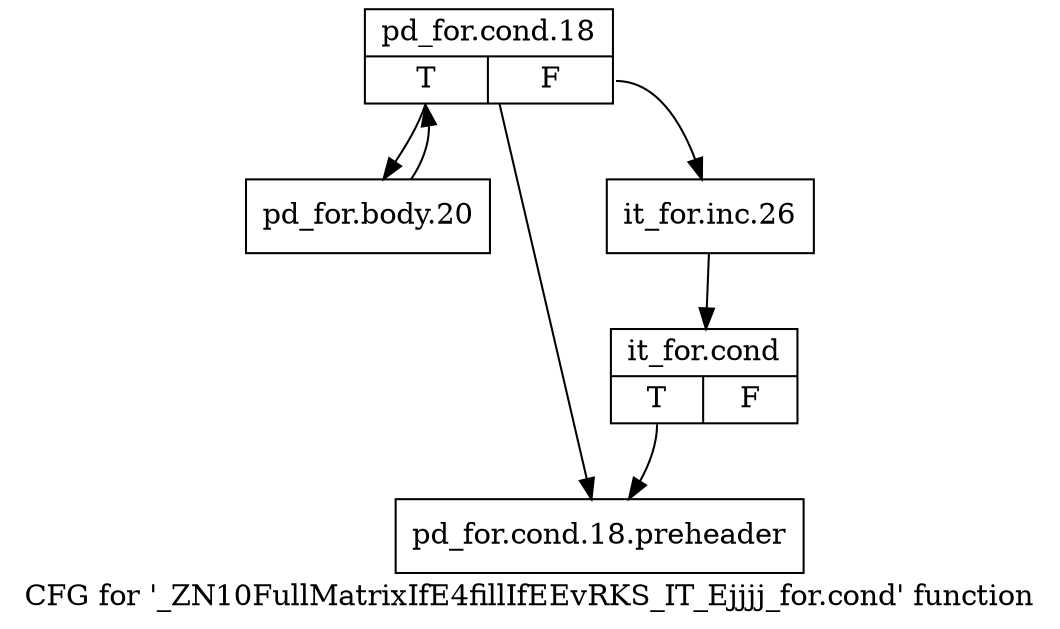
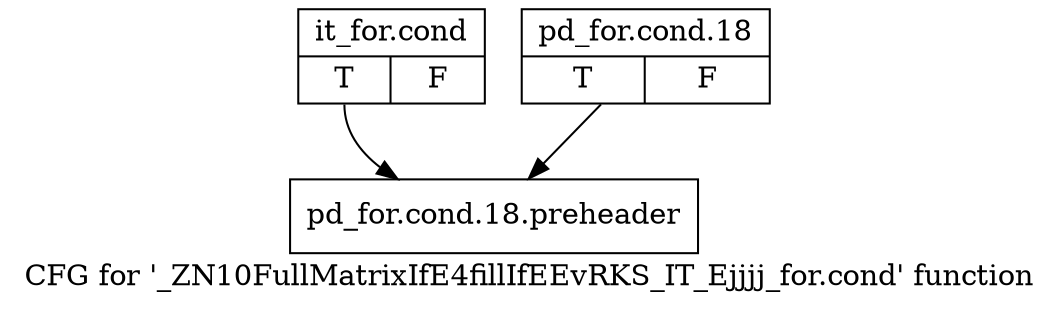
node "pd_for.body.20": removed
node "it_for.inc.26": removed
